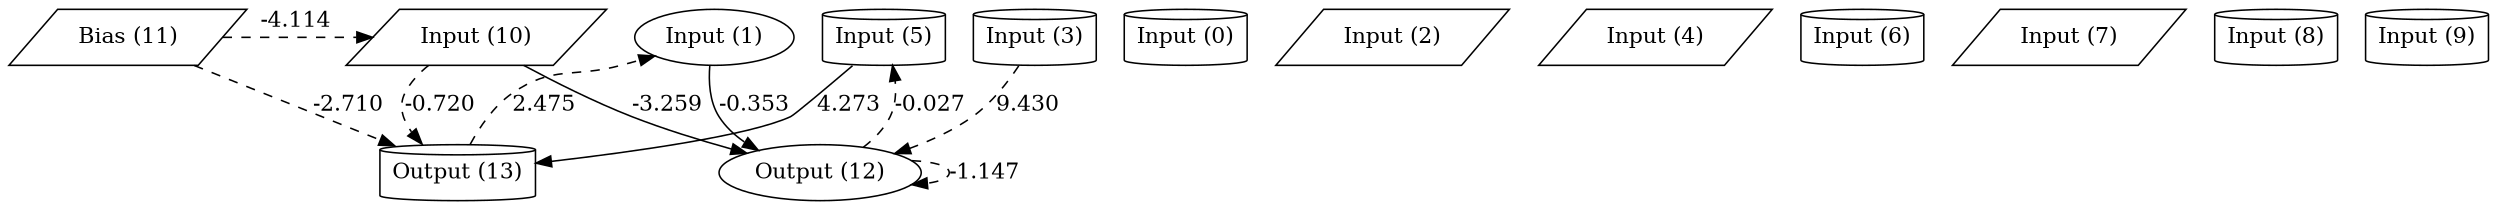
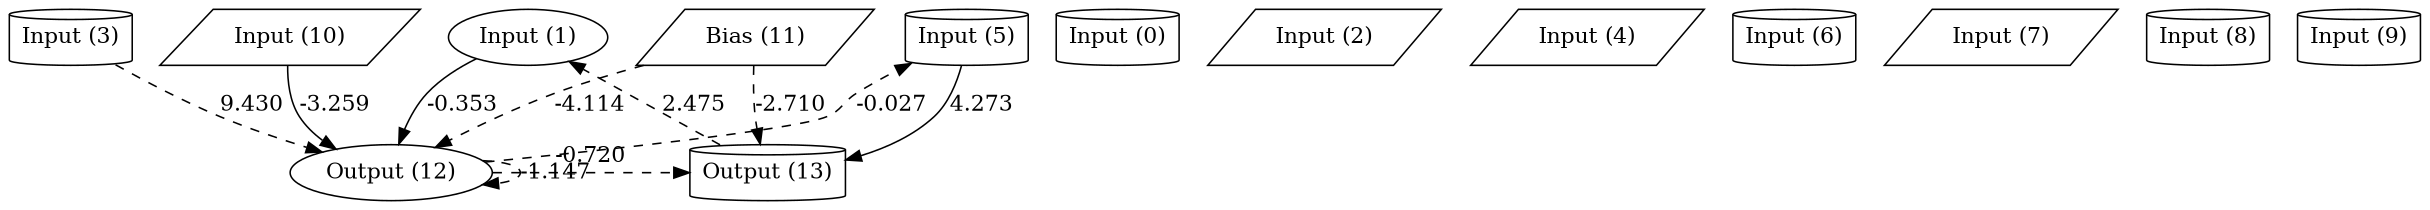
edge "Bias (11)" -> "Input (10)": now "Bias (11)" -> "Output (12)"
edge "Input (10)" -> "Output (13)": now "Output (12)" -> "Output (13)"
